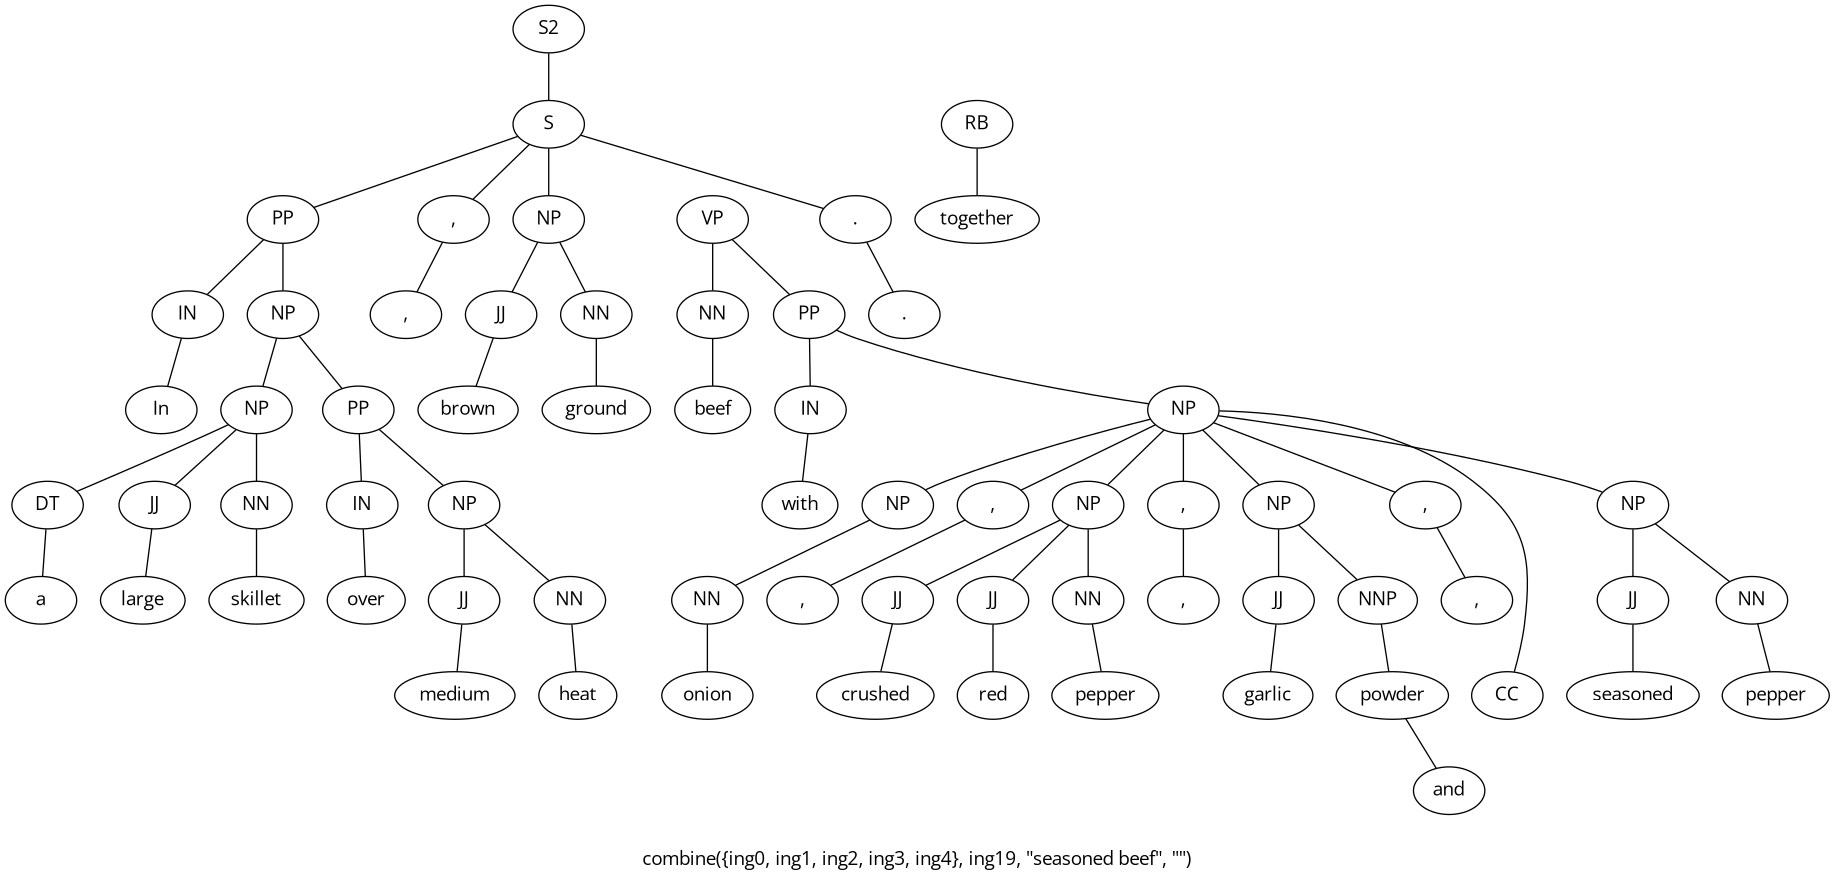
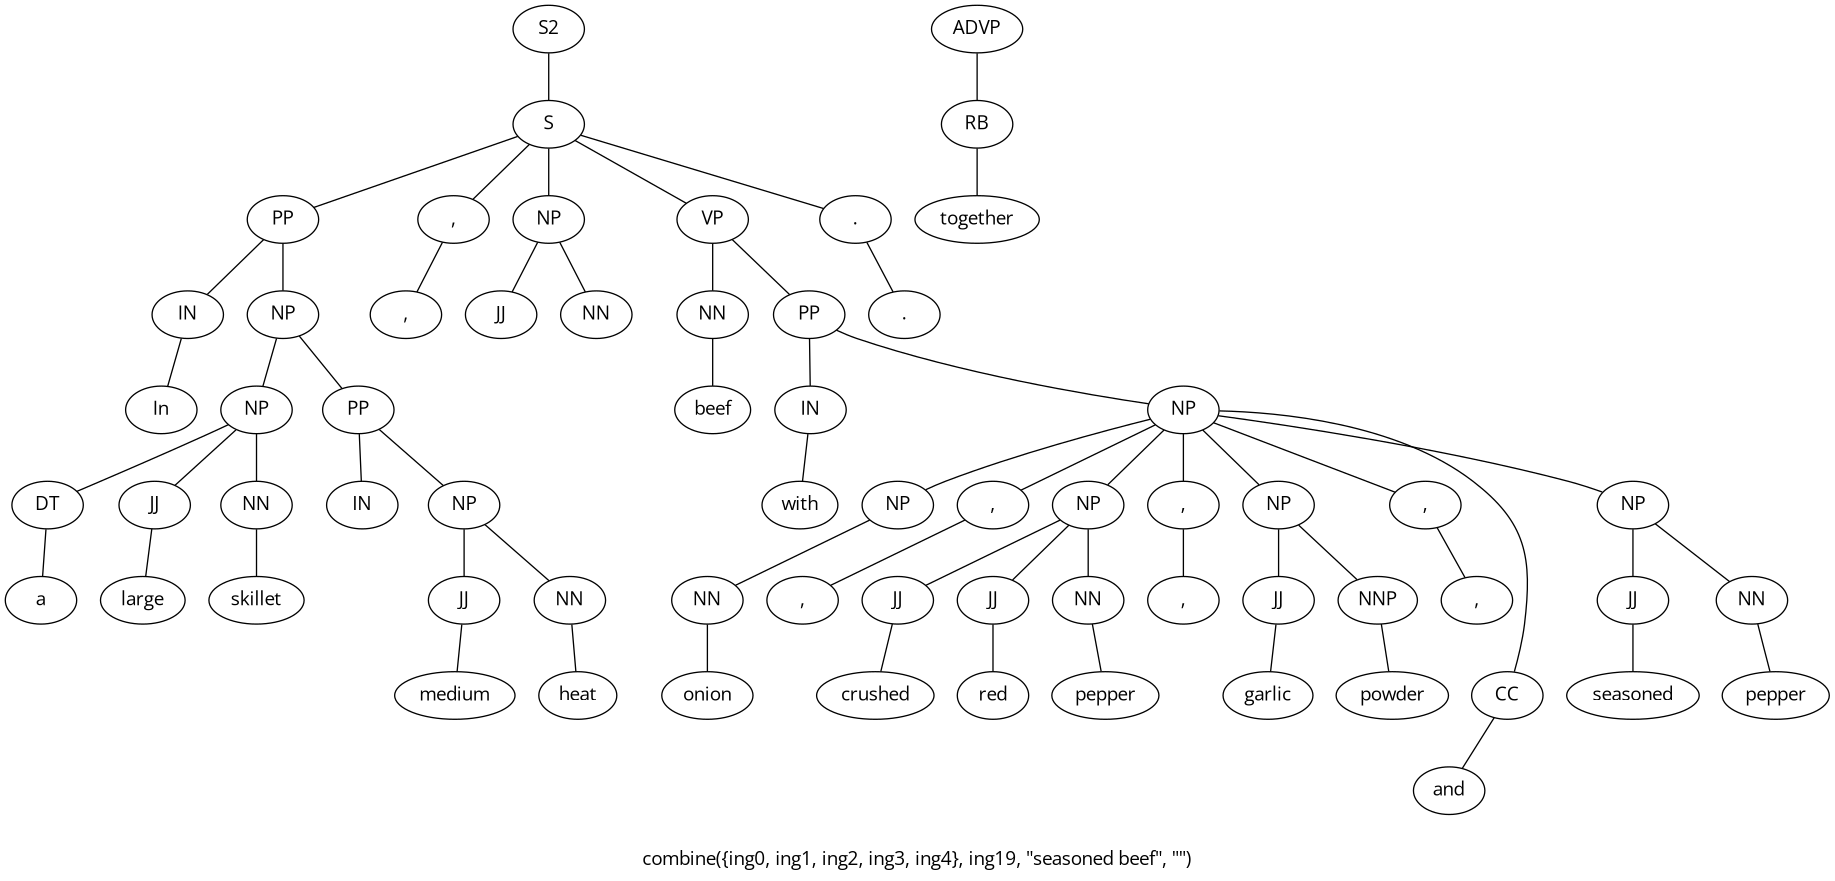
node "ADVP": added
edge "S" -- "VP": added
node "brown": removed
node "ground": removed
node "over": removed
edge "powder" -- "and": now "CC" -- "and"
